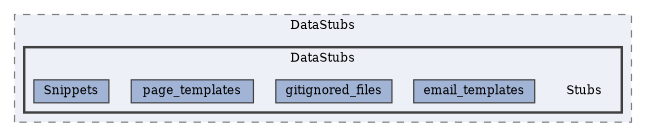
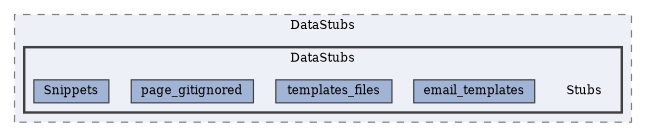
node "page_templates": label "page_templates" -> "page_gitignored"
node "gitignored_files": label "gitignored_files" -> "templates_files"
